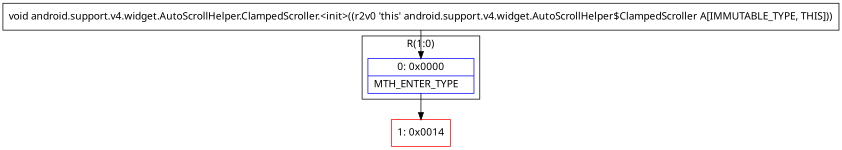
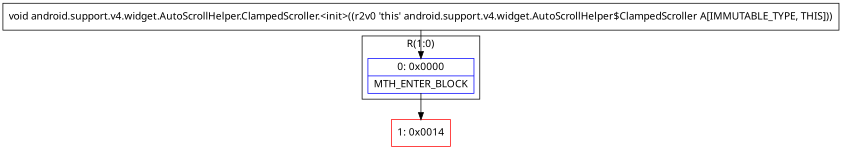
node "0: 0x0000": text "MTH_ENTER_TYPE" -> "MTH_ENTER_BLOCK"
